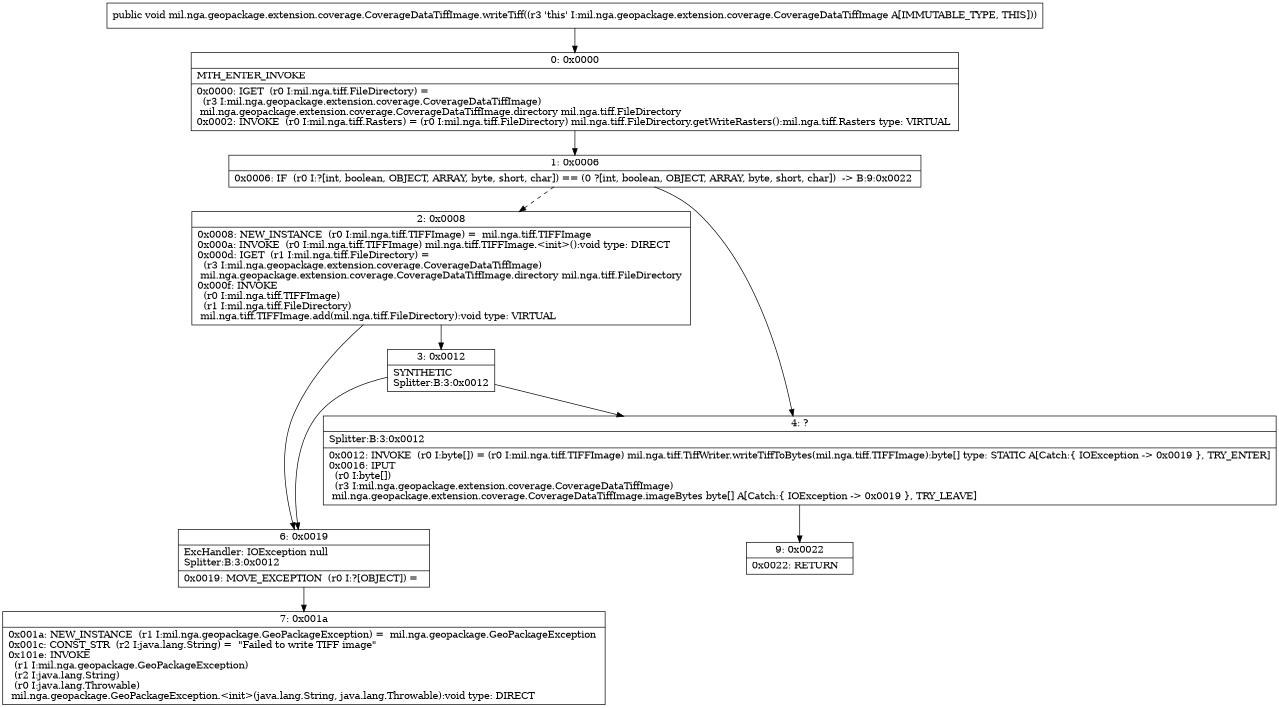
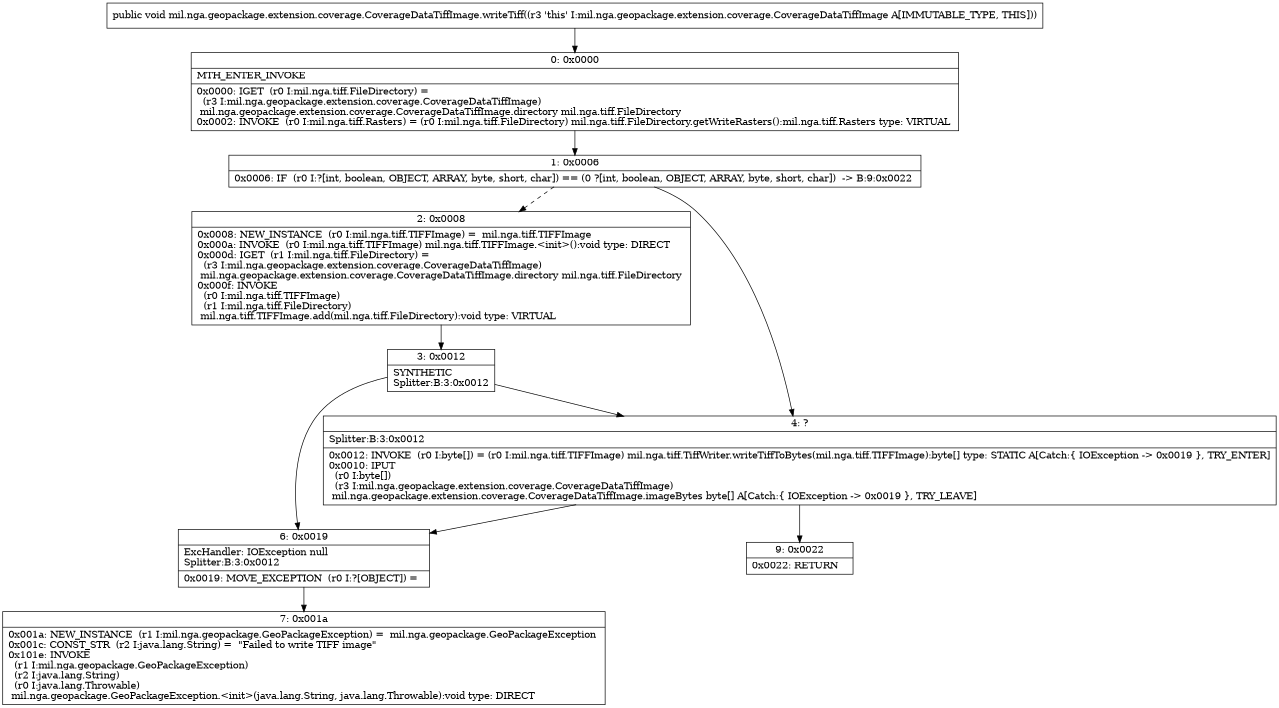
edge "2: 0x0008" -> "6: 0x0019": now "4: ?" -> "6: 0x0019"
node "4: ?": text "0x0016: IPUT" -> "0x0010: IPUT"
